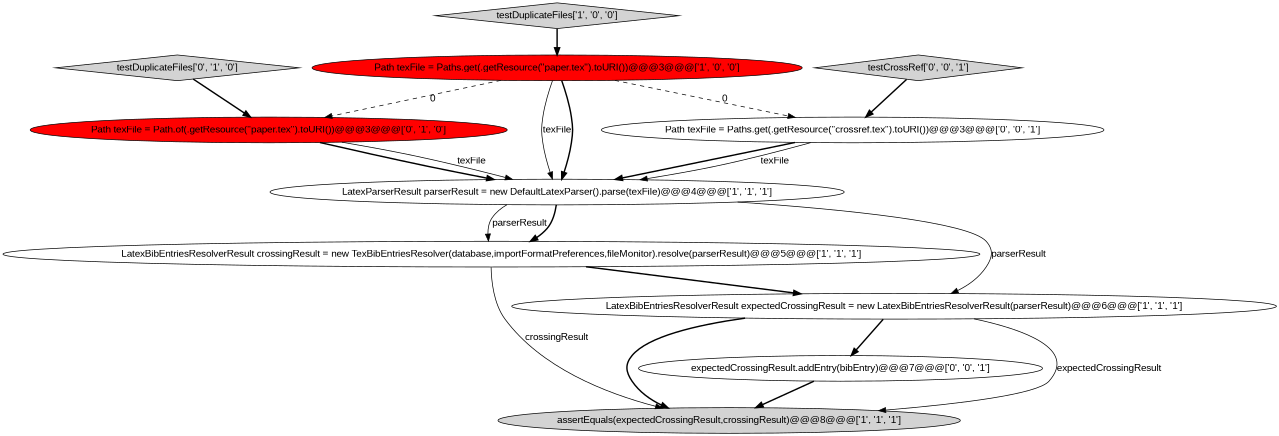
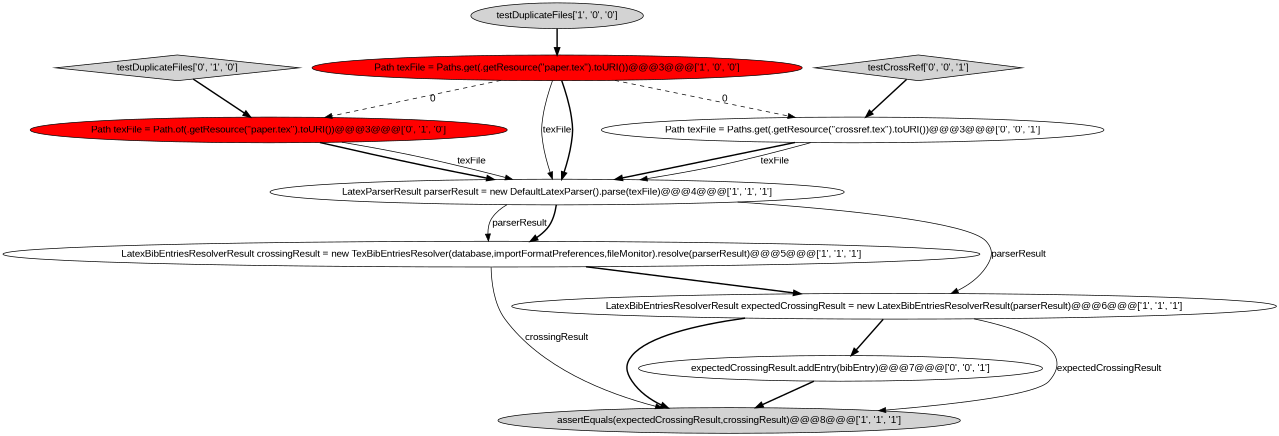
node "testDuplicateFiles['1', '0', '0']": shape diamond -> ellipse
